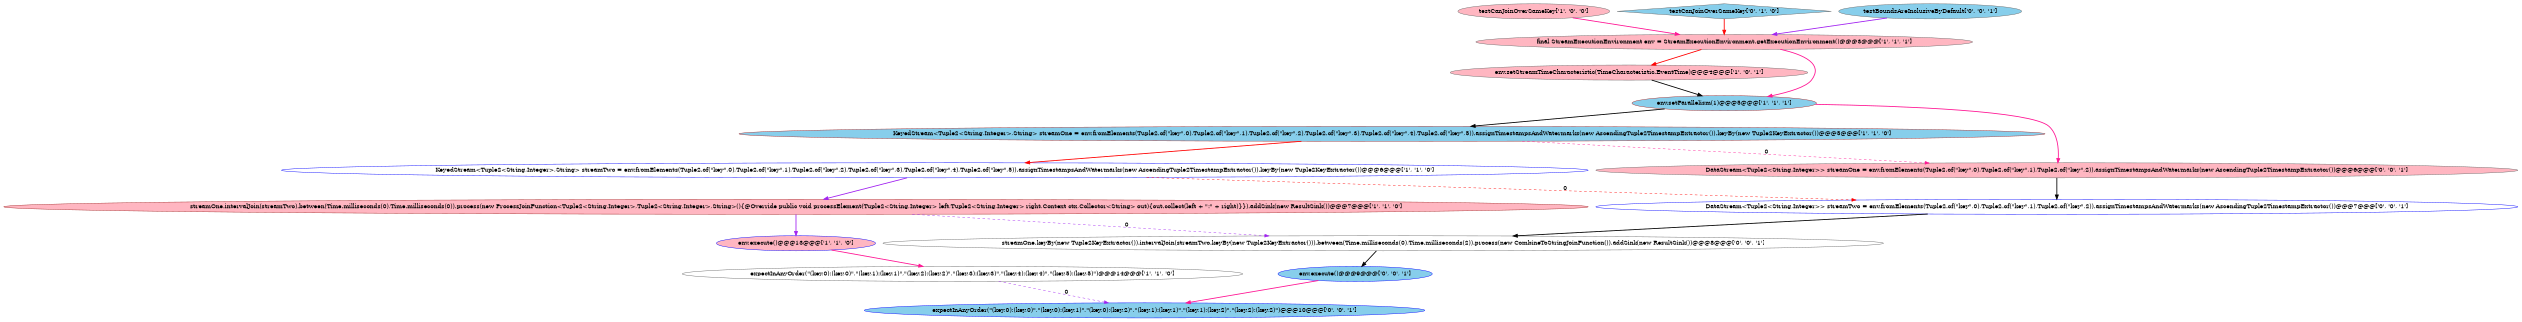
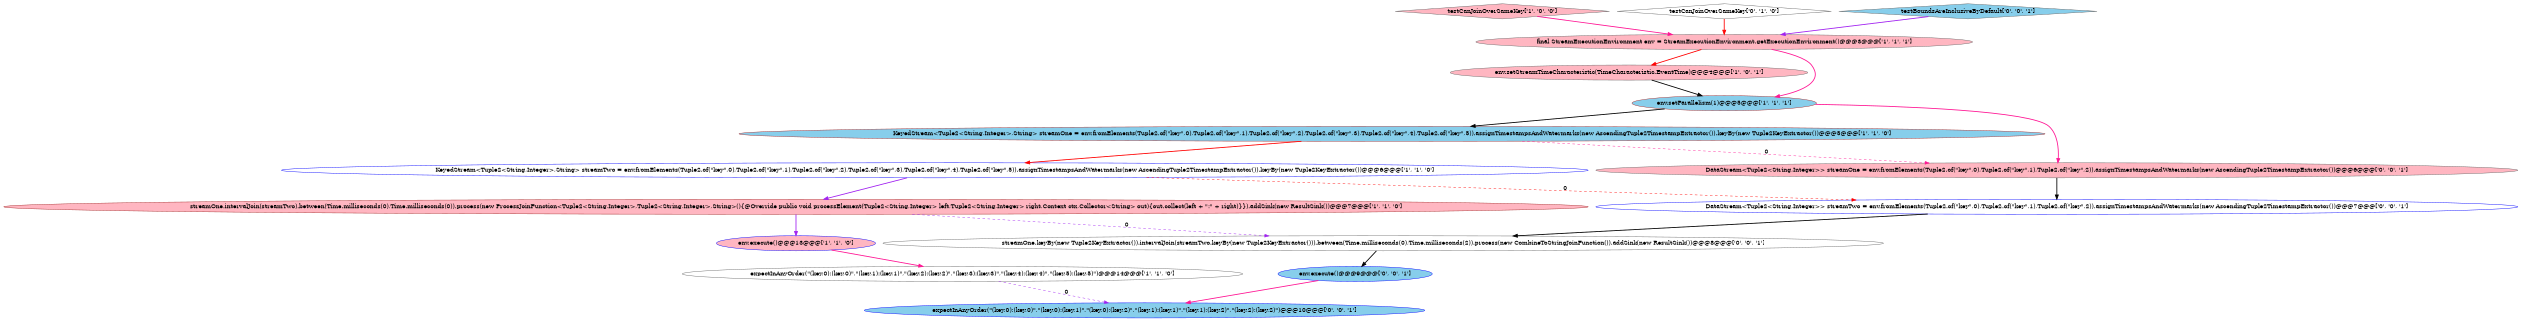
node "testCanJoinOverSameKey['1', '0', '0']": shape ellipse -> diamond
node "testCanJoinOverSameKey['0', '1', '0']": fillcolor skyblue -> white
node "testBoundsAreInclusiveByDefault['0', '0', '1']": shape ellipse -> diamond
